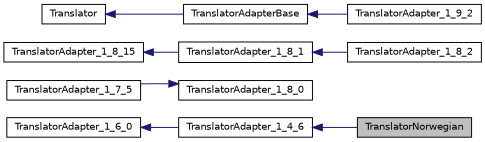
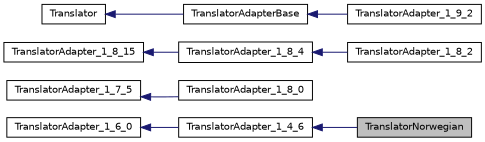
node "TranslatorAdapter_1_8_1": label "TranslatorAdapter_1_8_1" -> "TranslatorAdapter_1_8_4"
edge "TranslatorAdapter_1_7_5" -> "TranslatorAdapter_1_8_0": reversed
